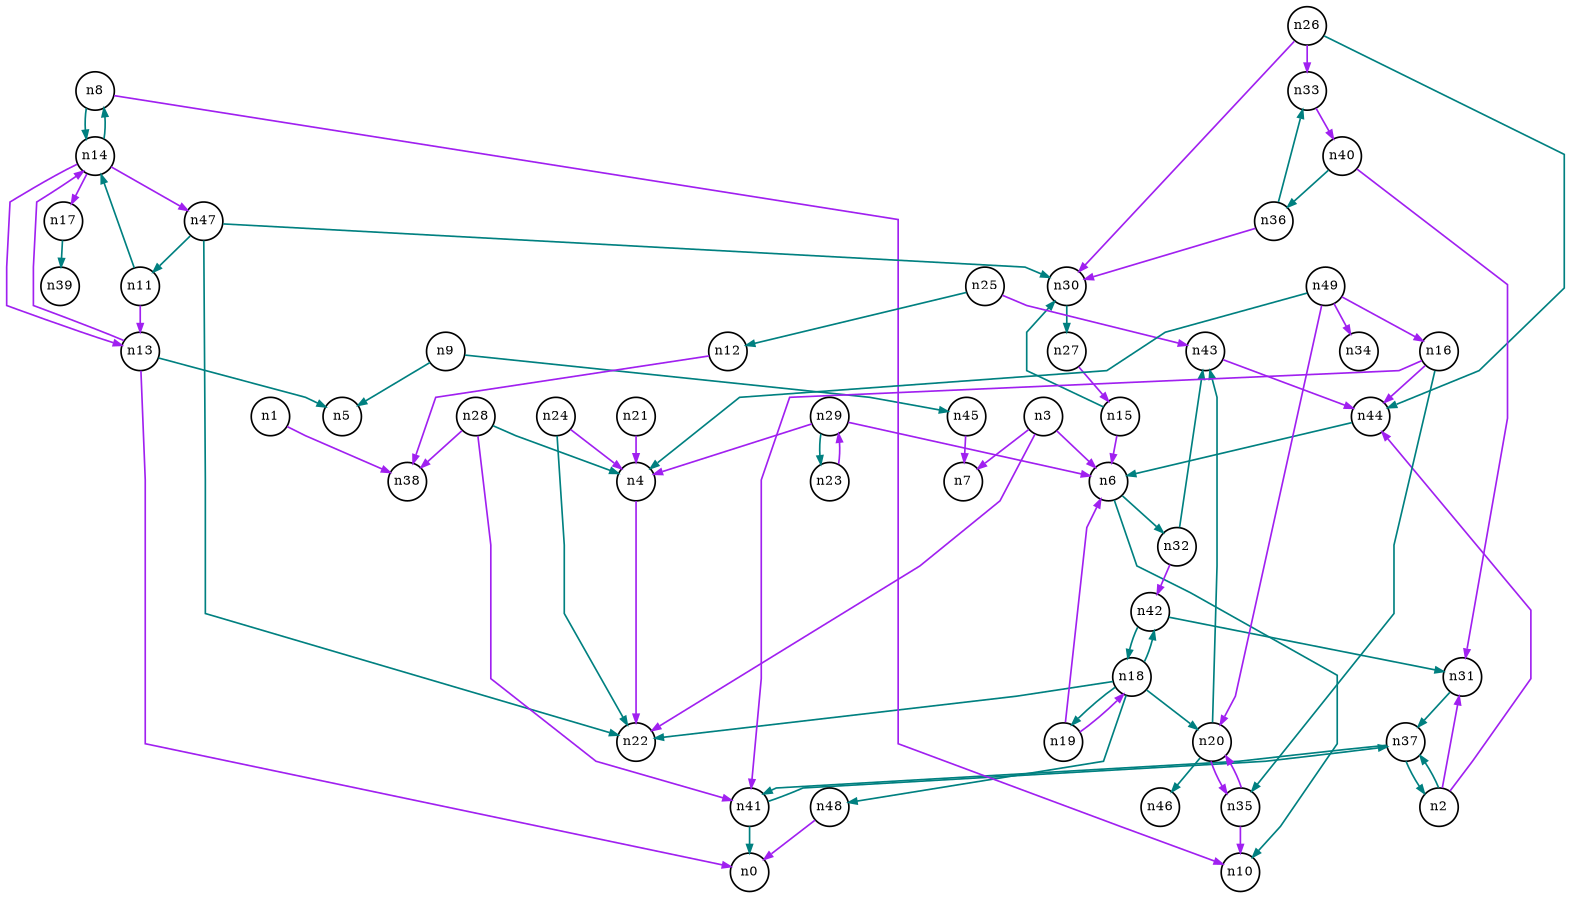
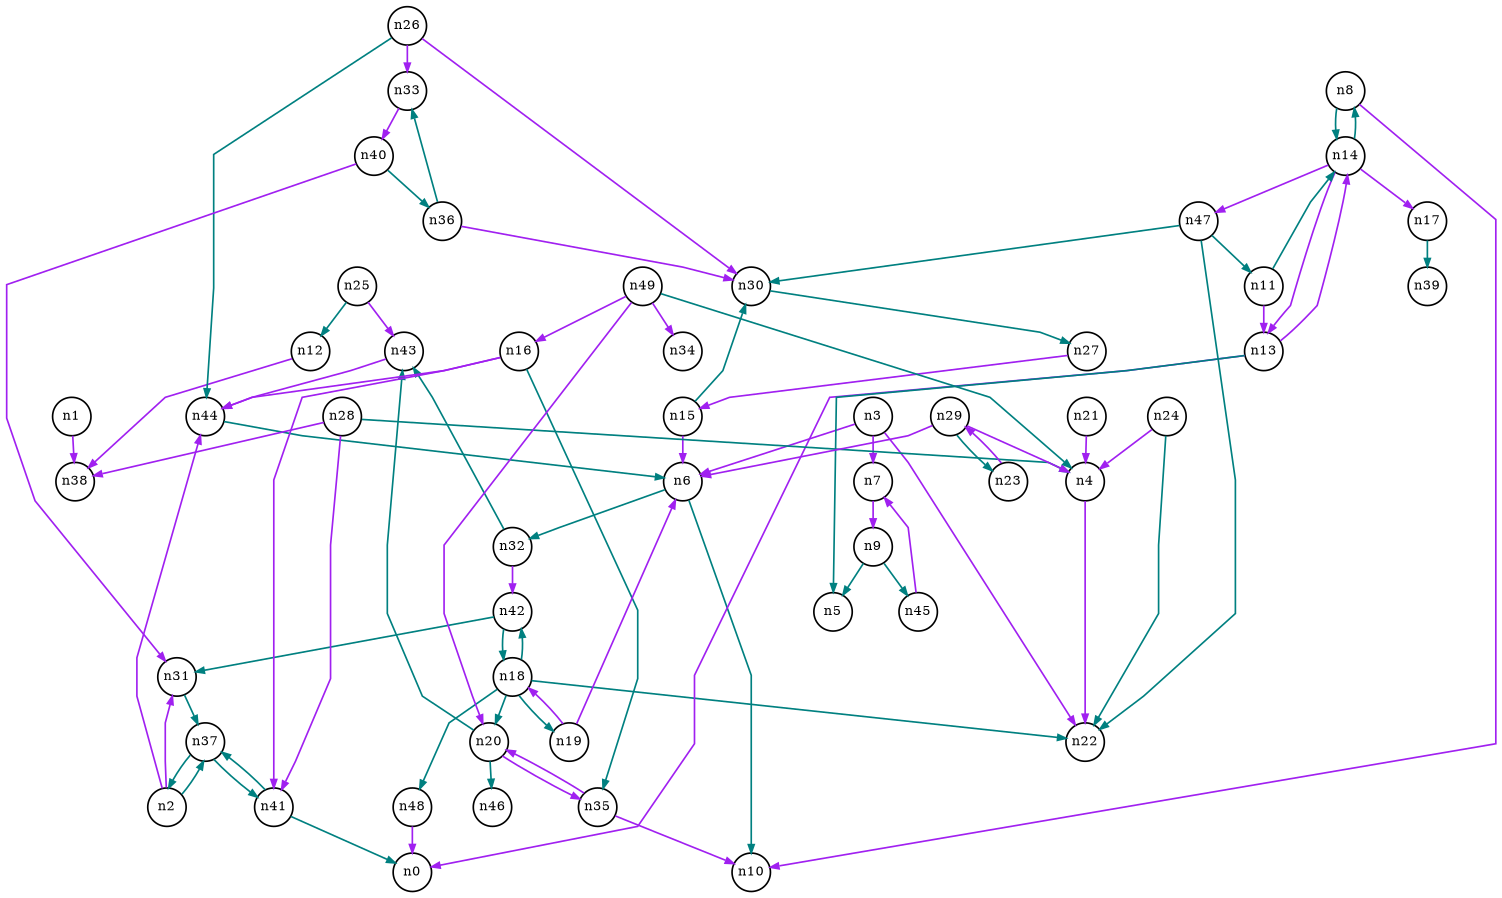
edge "n7" -> "n9": added
